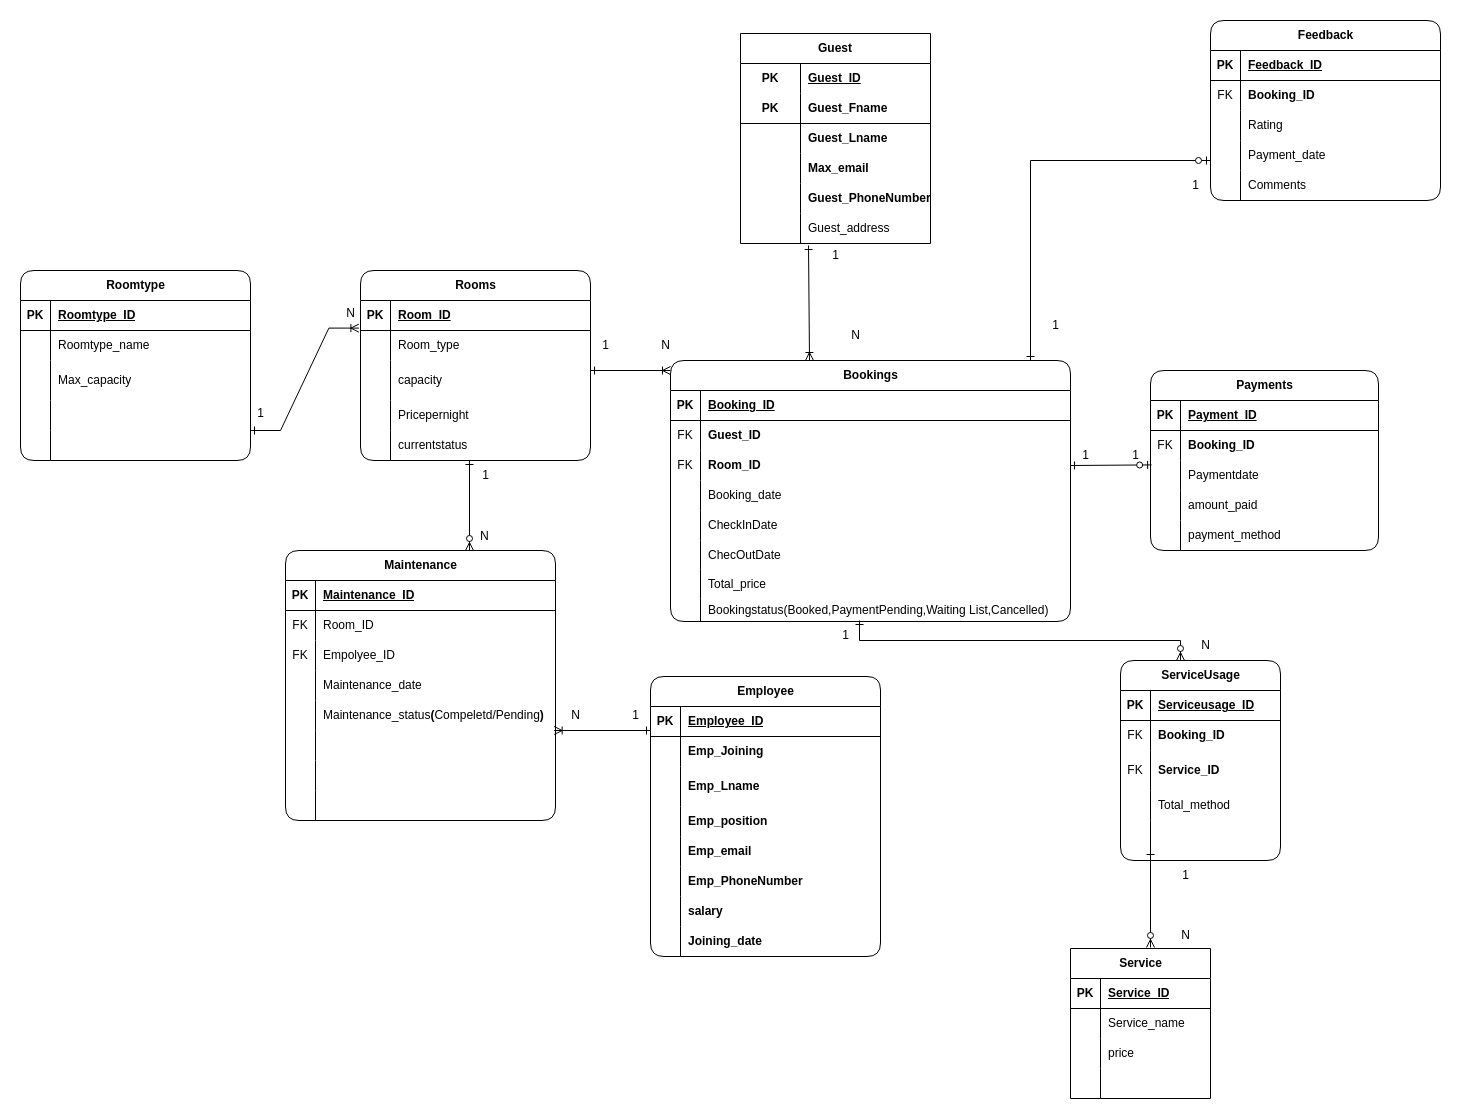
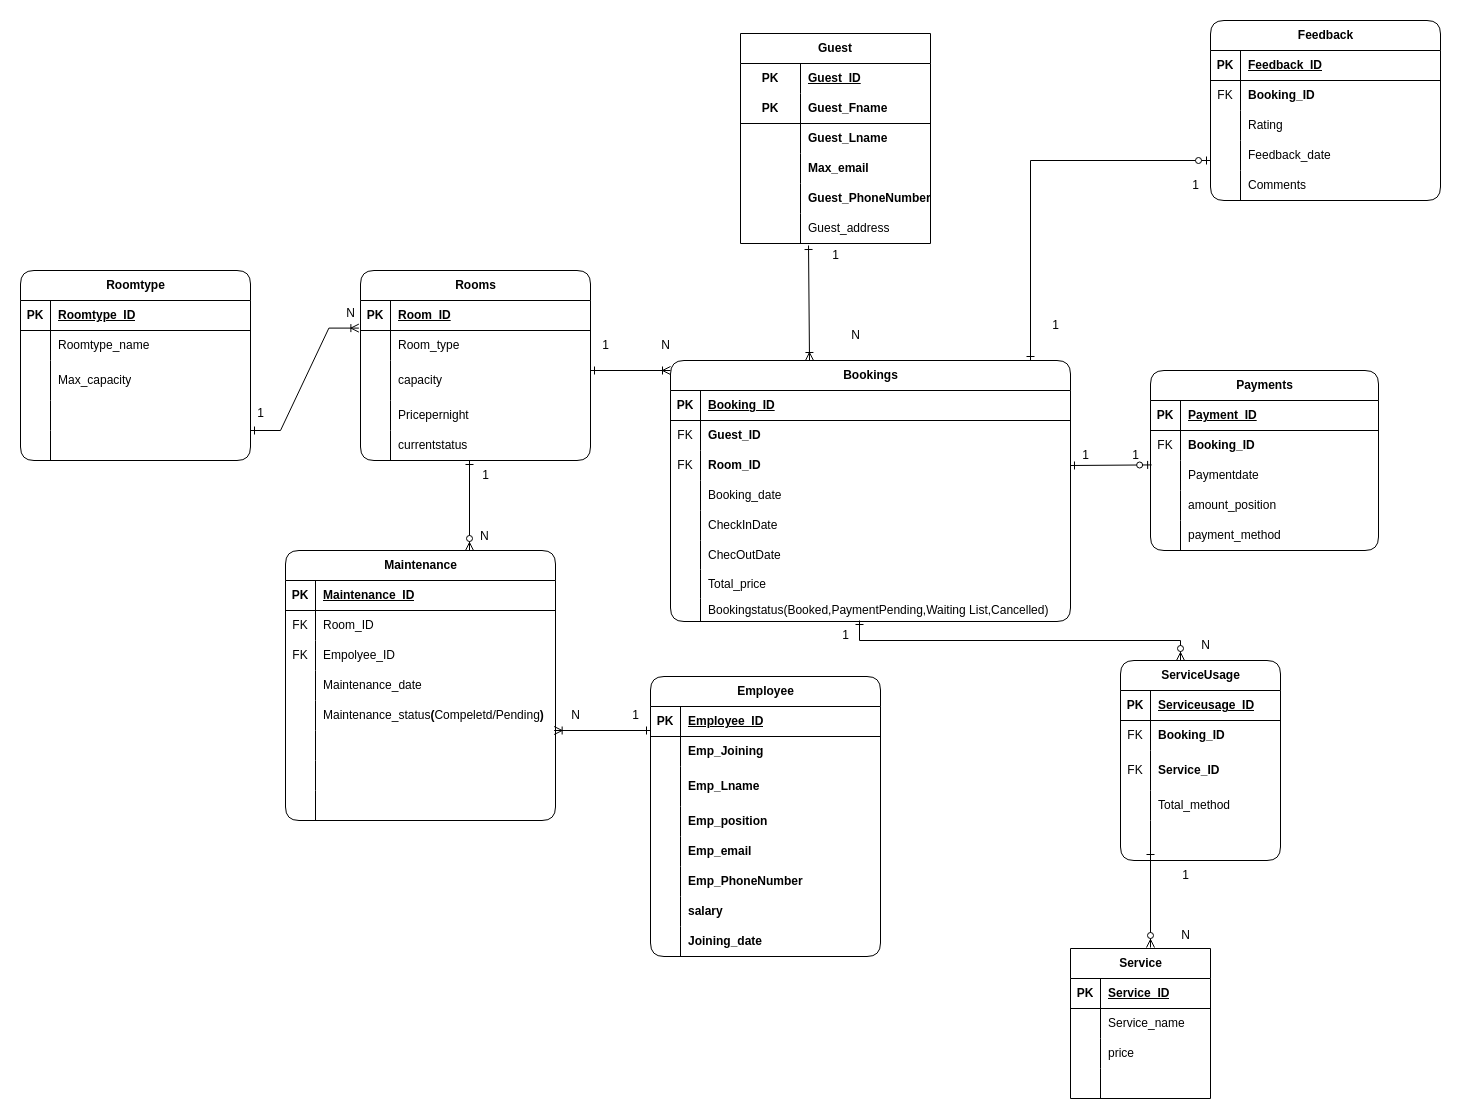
node "Payment_date": label "Payment_date" -> "Feedback_date"
node "amount_paid": label "amount_paid" -> "amount_position"
